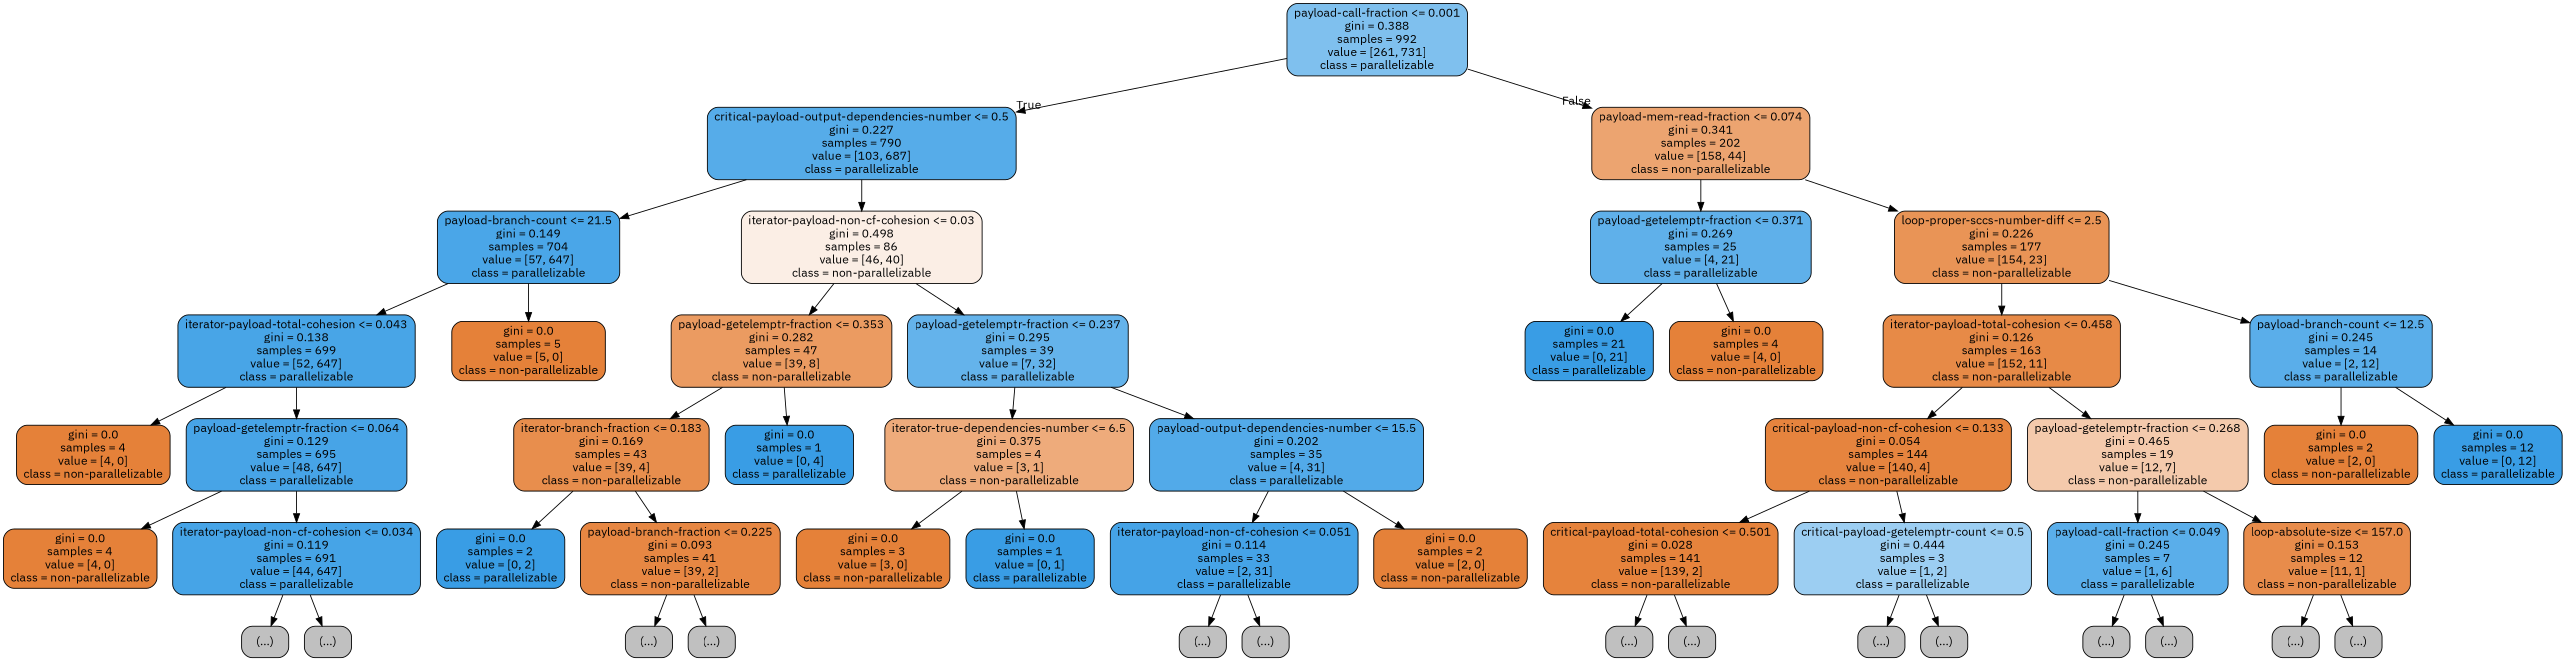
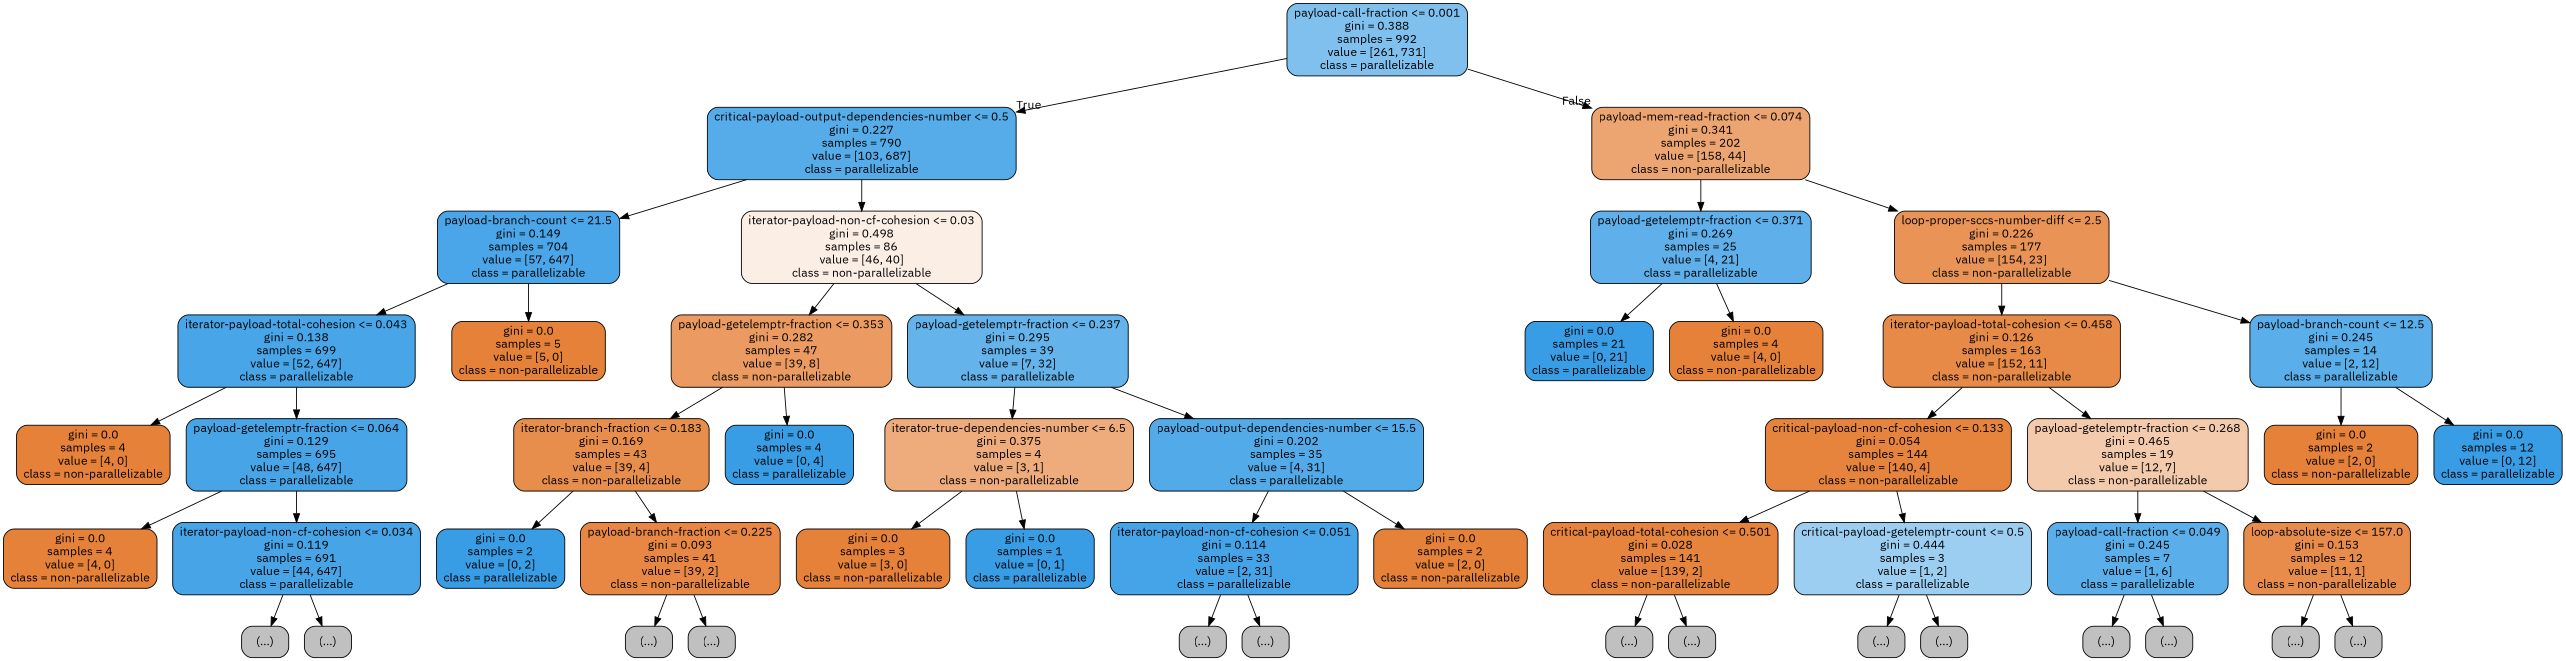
node "gini = 0.0 samples = 1 value = [0, 4] class = parallelizable": label "gini = 0.0 samples = 1 value = [0, 4] class = parallelizable" -> "gini = 0.0 samples = 4 value = [0, 4] class = parallelizable"
